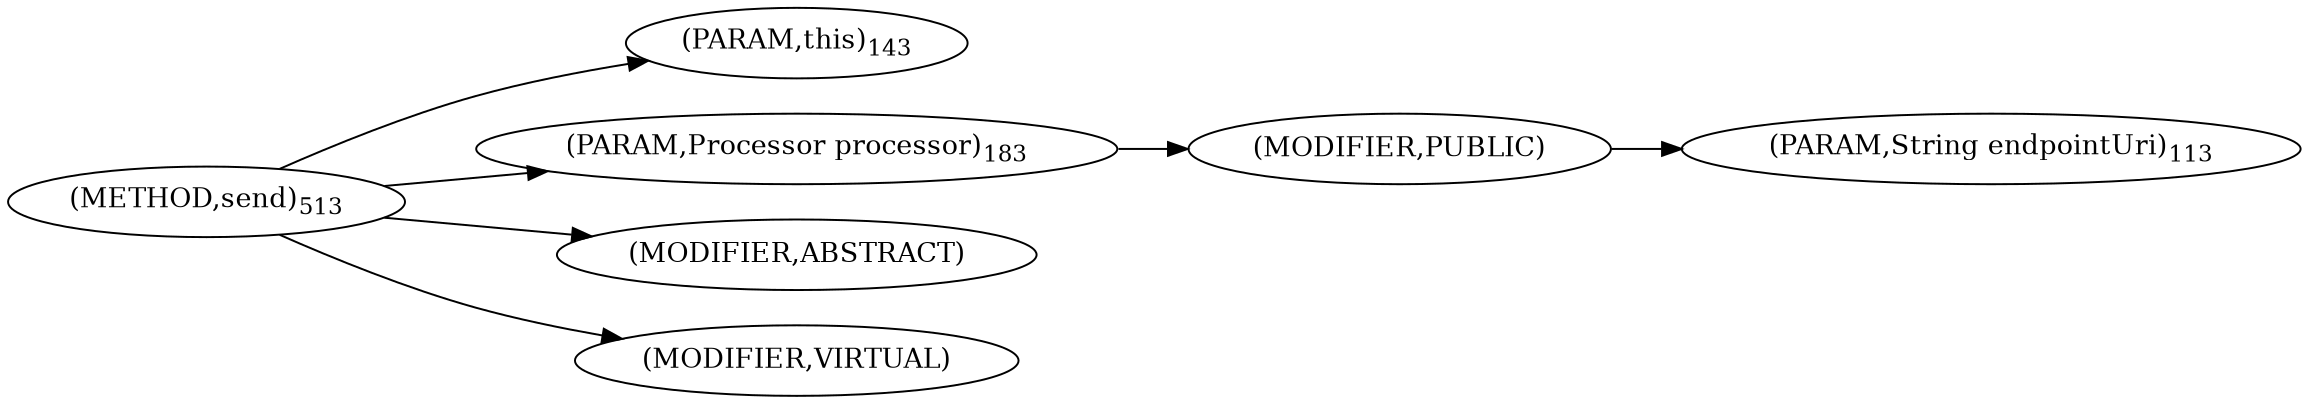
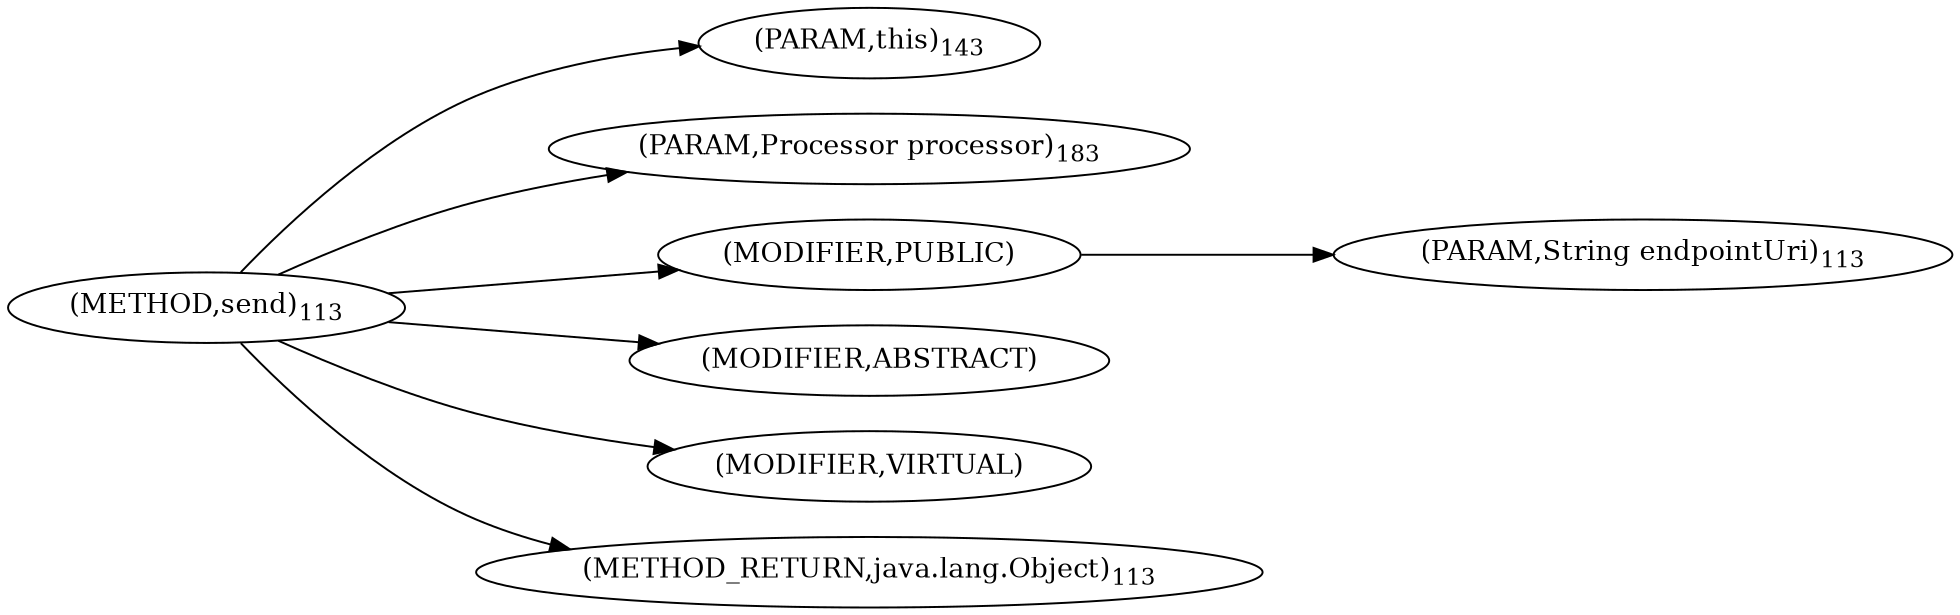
edge "(PARAM,Processor processor)" -> "(MODIFIER,PUBLIC)": now "(METHOD,send)" -> "(MODIFIER,PUBLIC)"
node "(METHOD,send)": text "513" -> "113"
node "(METHOD_RETURN,java.lang.Object)": added
